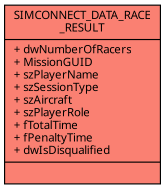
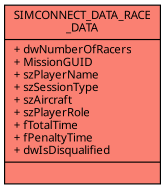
node "SIMCONNECT_DATA_RACE": text "_RESULT" -> "_DATA"
